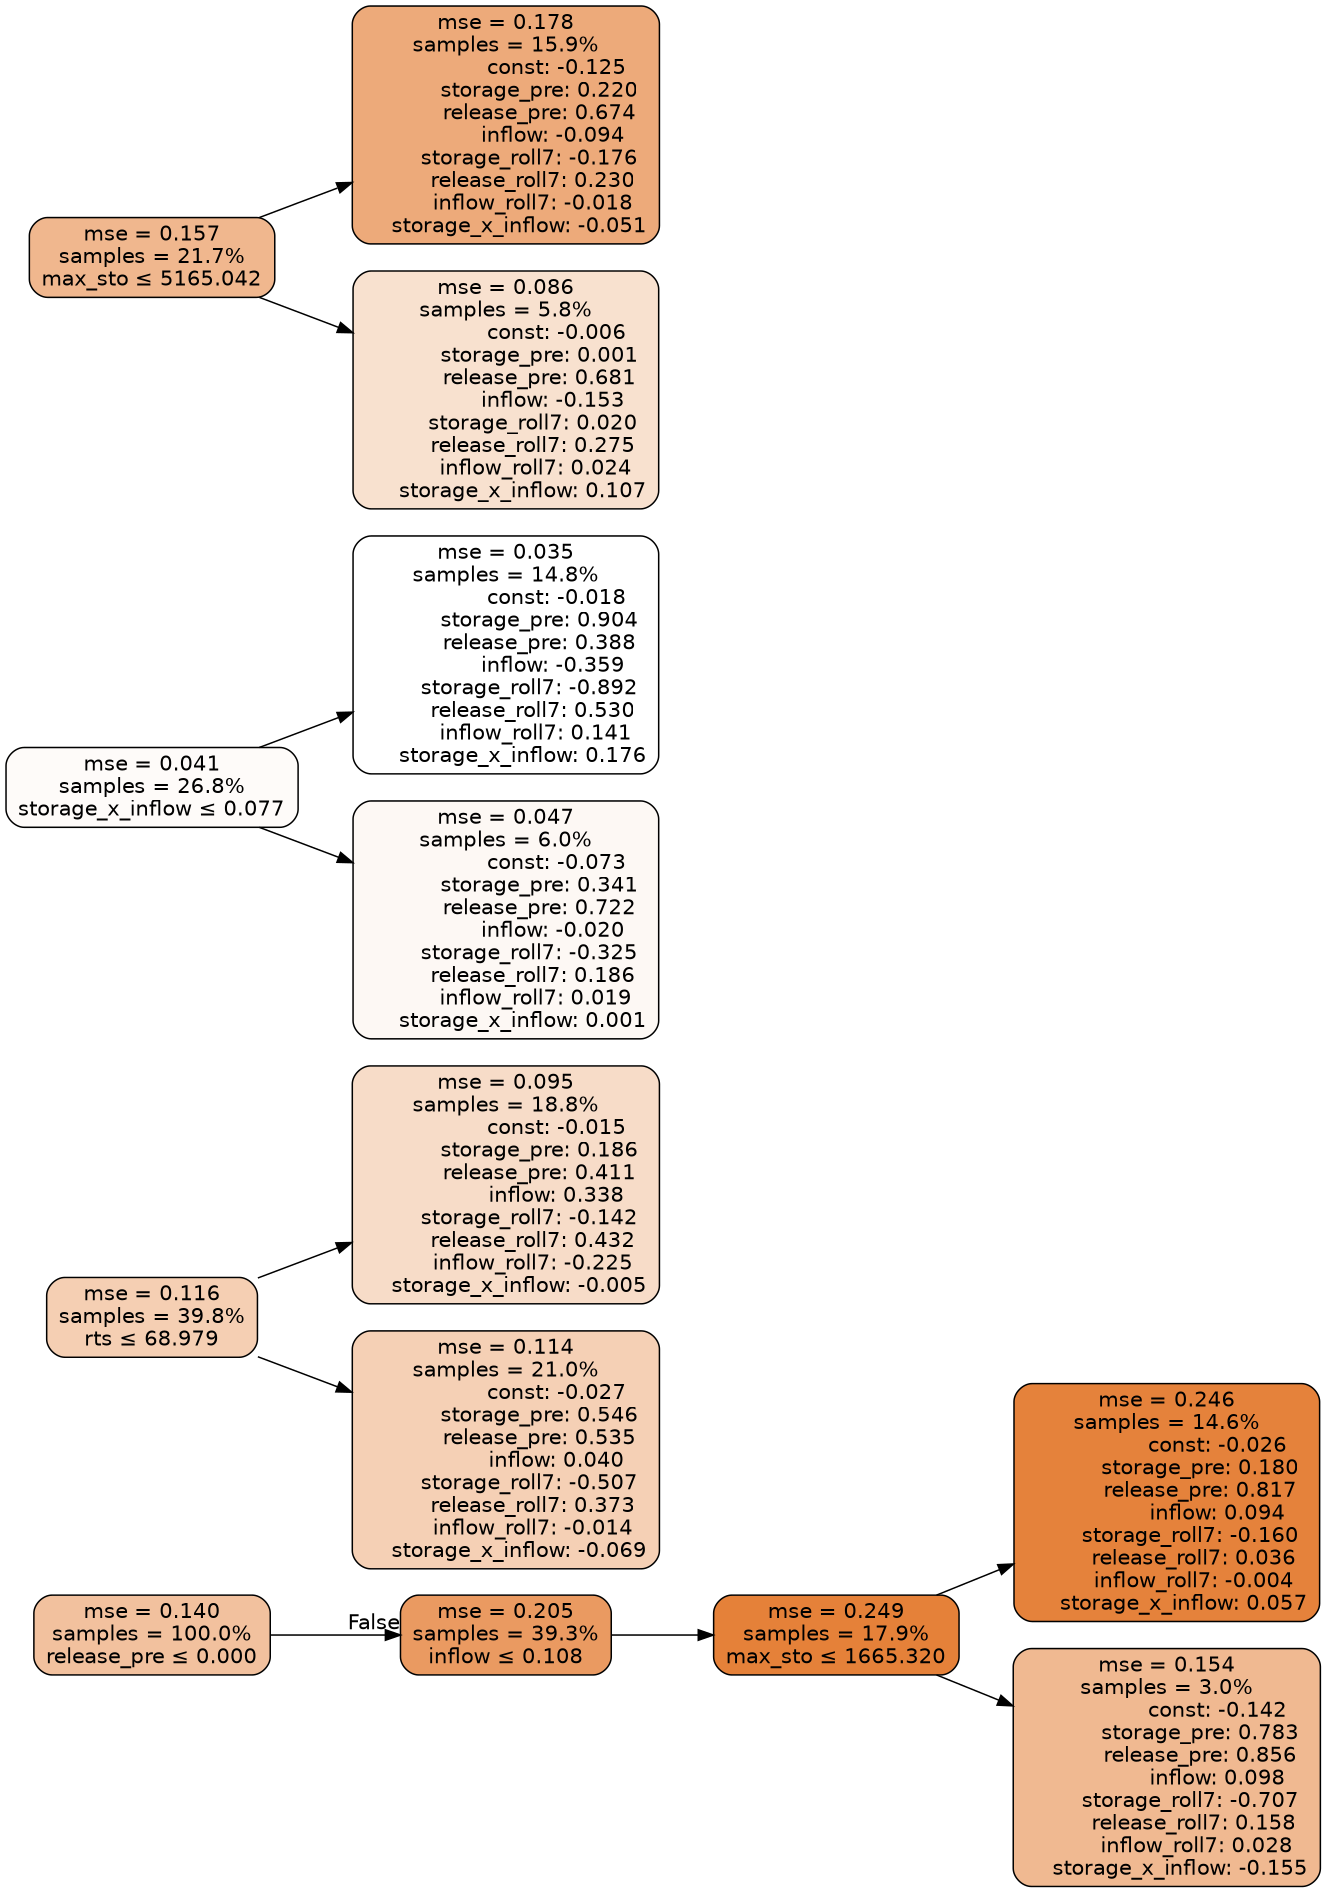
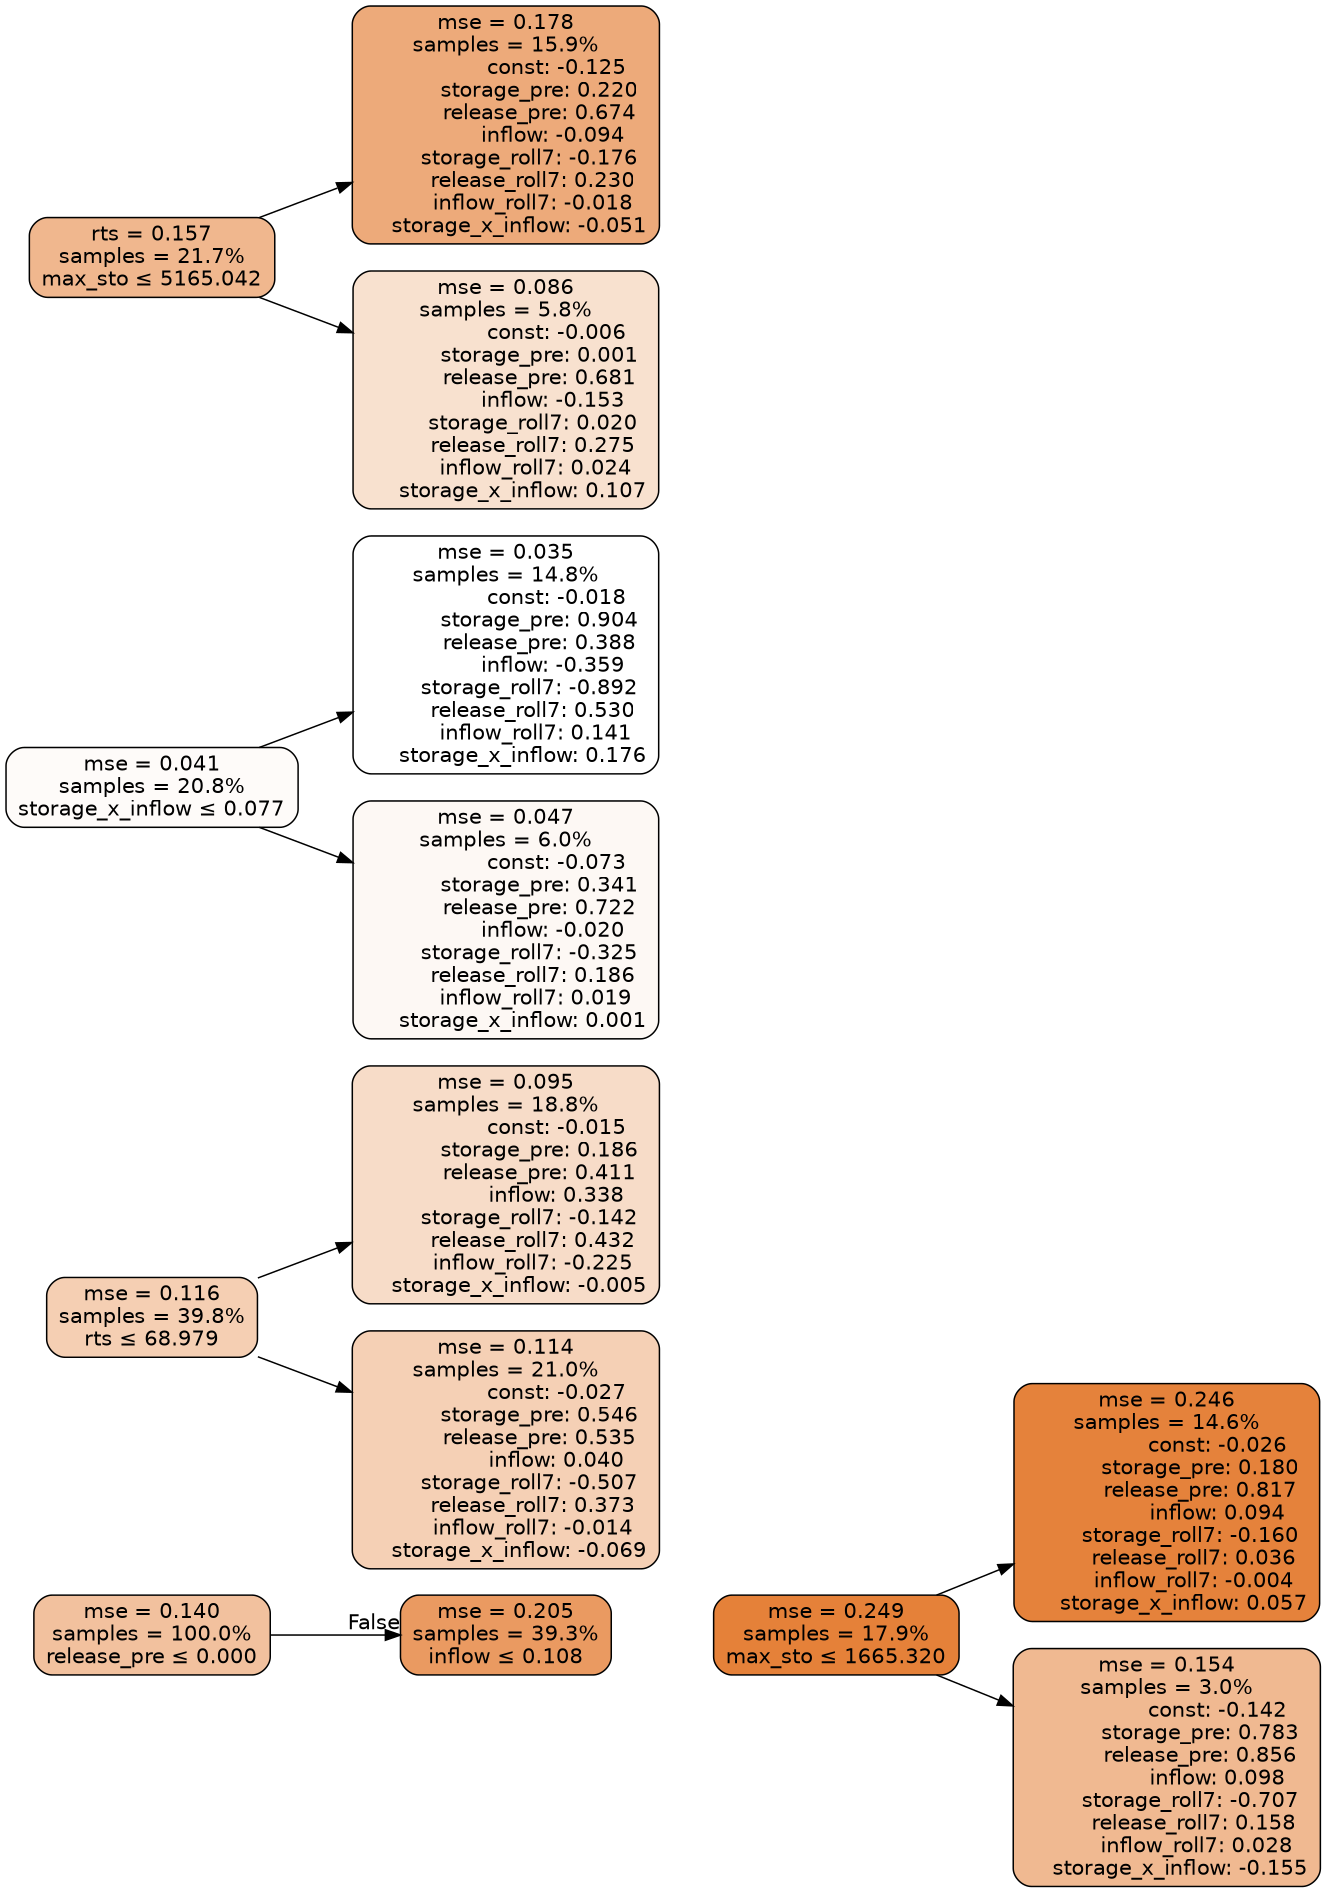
node "mse = 0.157 samples = 21.7% max_sto ≤ 5165.042": label "mse = 0.157 samples = 21.7% max_sto ≤ 5165.042" -> "rts = 0.157 samples = 21.7% max_sto ≤ 5165.042"
node "mse = 0.041 samples = 26.8% storage_x_inflow ≤ 0.077": label "mse = 0.041 samples = 26.8% storage_x_inflow ≤ 0.077" -> "mse = 0.041 samples = 20.8% storage_x_inflow ≤ 0.077"
edge "mse = 0.205 samples = 39.3% inflow ≤ 0.108" -> "mse = 0.249 samples = 17.9% max_sto ≤ 1665.320": removed
